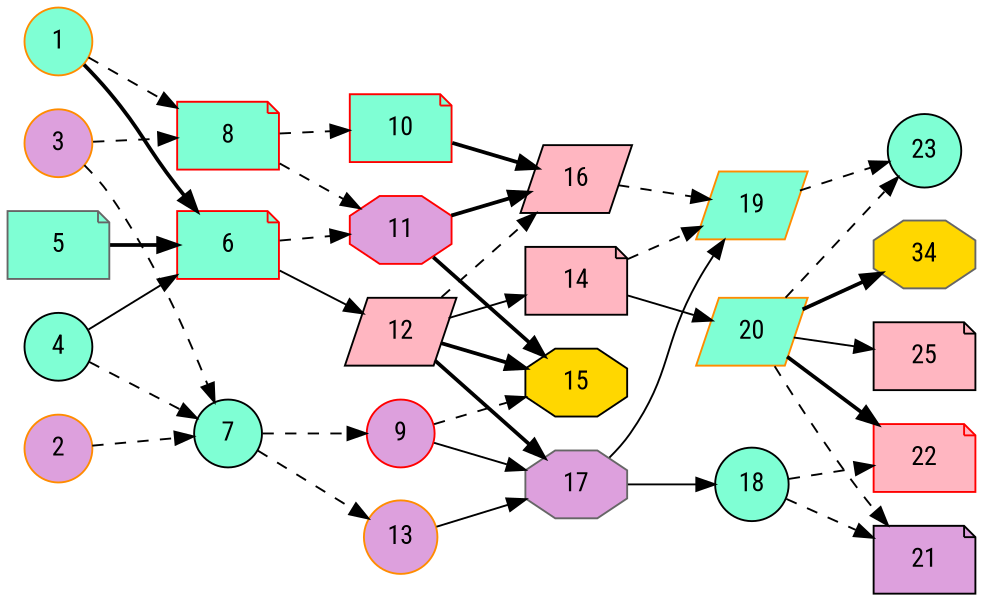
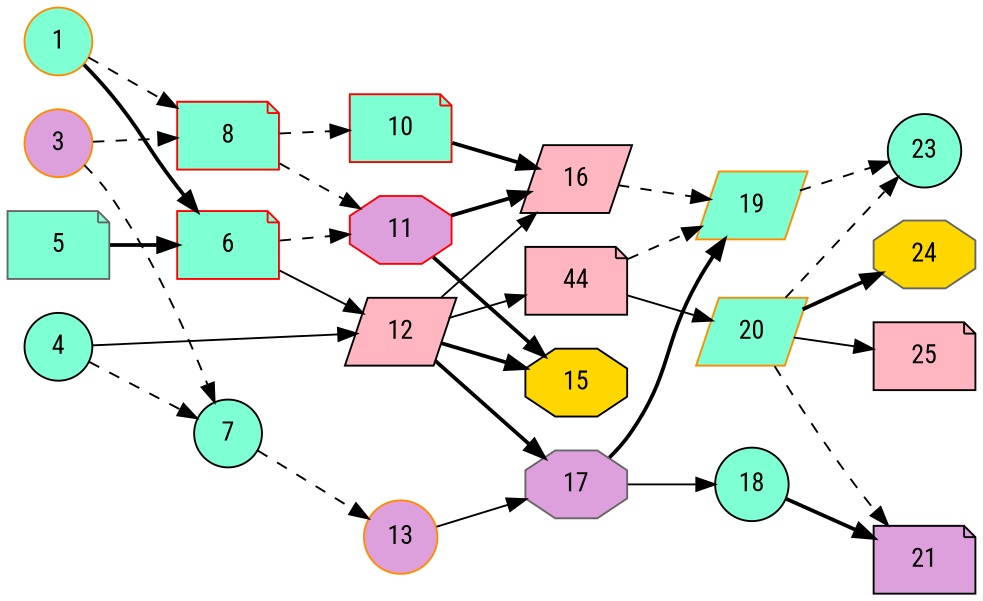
node "34": label "34" -> "24"
edge "12" -> "16": style dashed -> solid
node "14": label "14" -> "44"
edge "4" -> "6": now "4" -> "12"
edge "17" -> "19": style solid -> bold
node "9": removed
node "2": removed
node "22": removed
edge "18" -> "21": style dashed -> bold
